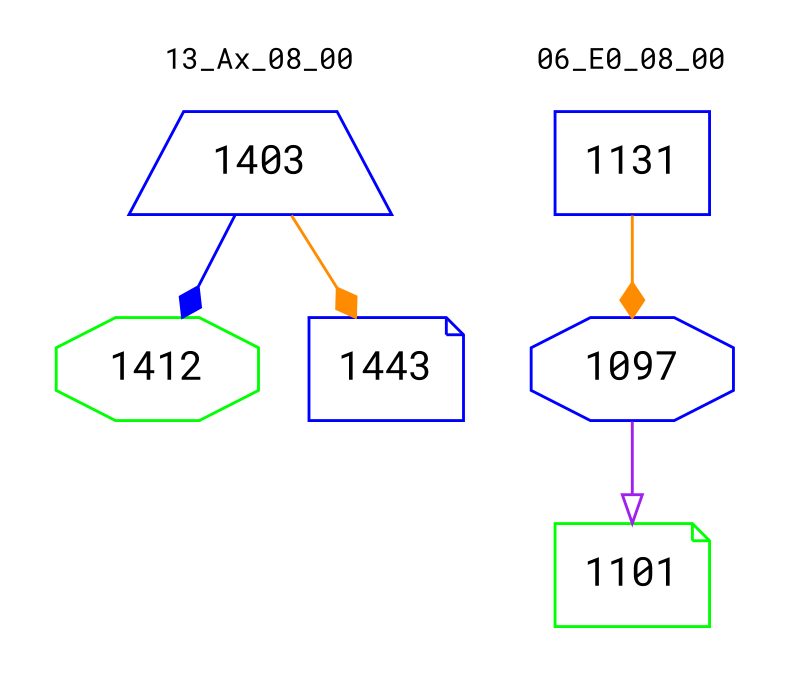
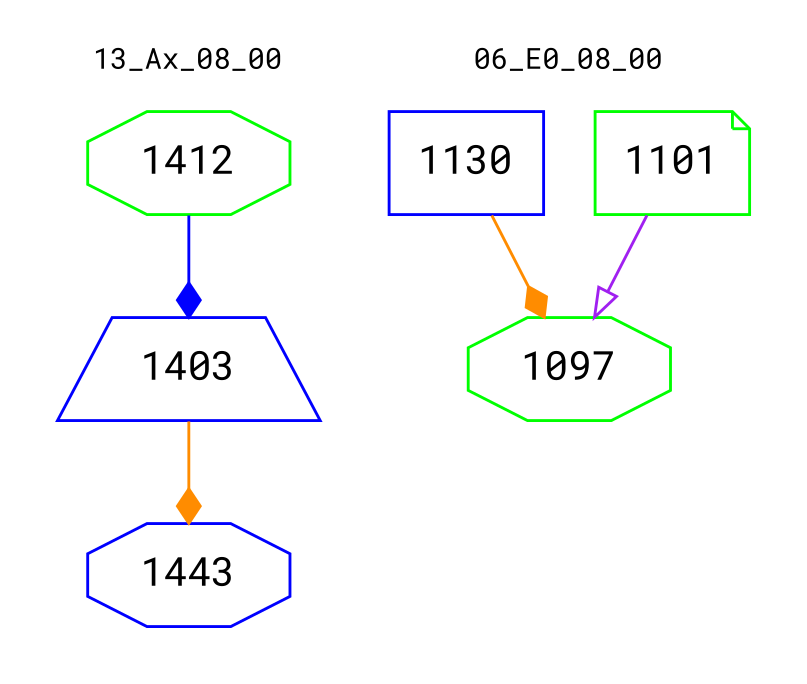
node "1131": label "1131" -> "1130"
edge "1403" -> "1412": reversed
node "1443": shape note -> octagon
node "1097": color blue -> green
edge "1097" -> "1101": reversed
